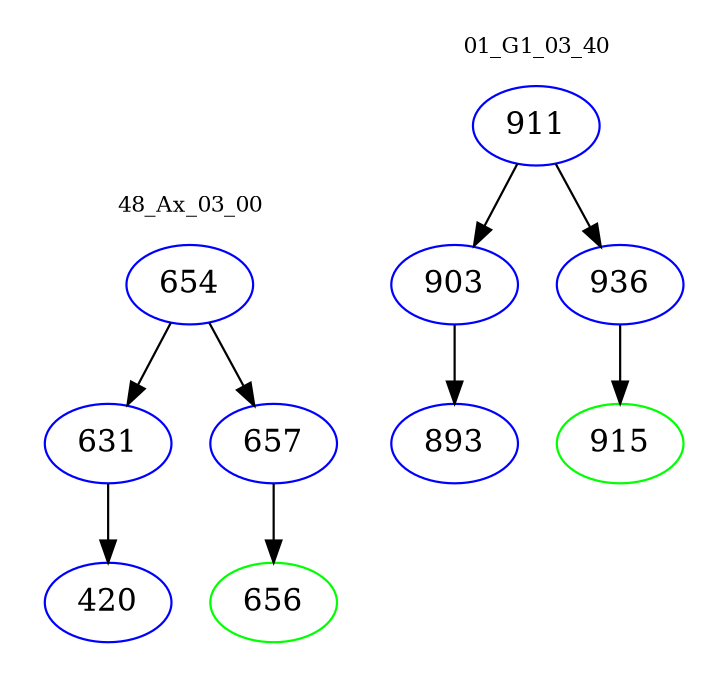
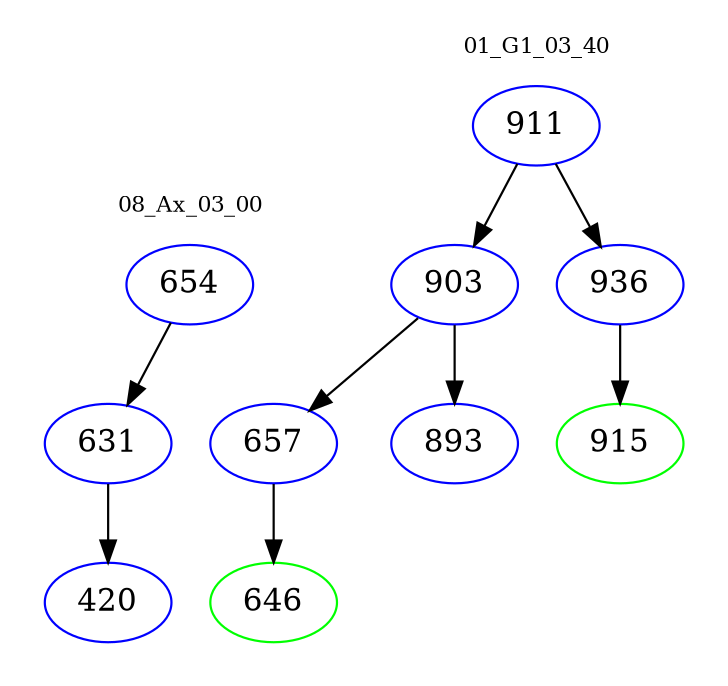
cluster "48_Ax_03_00": label "48_Ax_03_00" -> "08_Ax_03_00"
edge "654" -> "657": now "903" -> "657"
node "656": label "656" -> "646"
